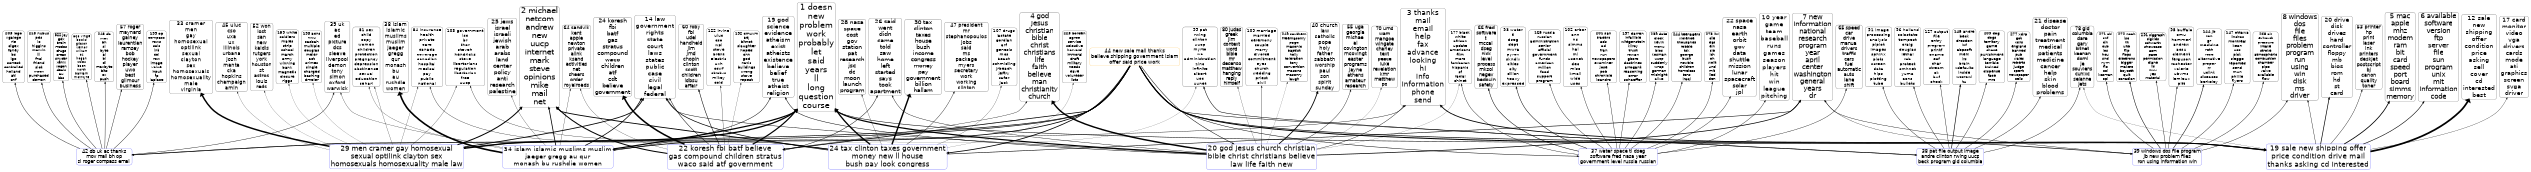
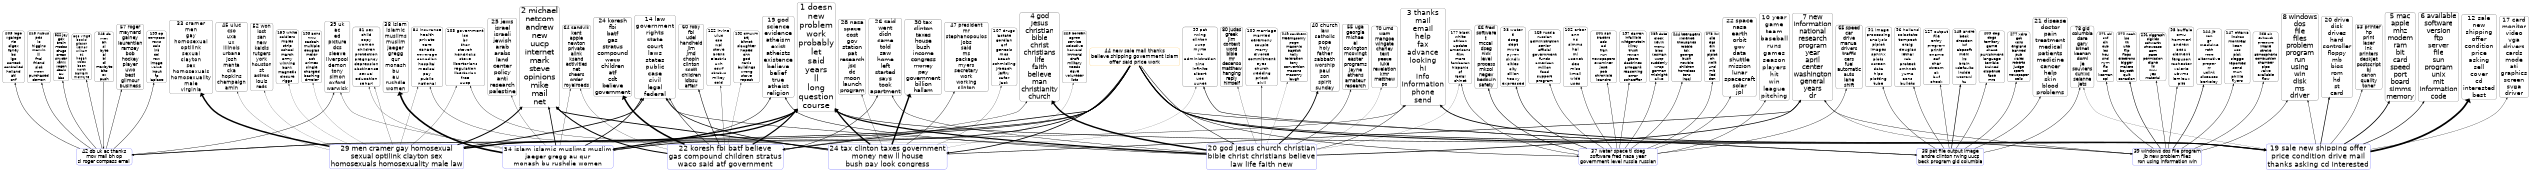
node "273 ihr die das ein sie ich oh wollt und mit lied den": label "273 ihr die das ein sie ich oh wollt und mit lied den" -> "273 ihr die das ein sie plplot oh wollt und mit lied den"
edge "42 db uk ac thanks mov mail bh op si roger compass email" -> "248 db mov bh si byte al bl di maxbyte bits cx push": reversed
